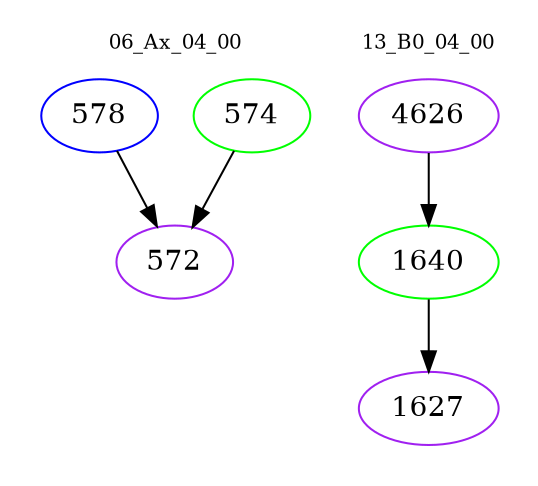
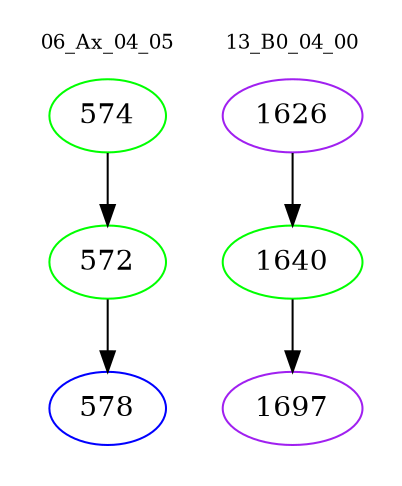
cluster "06_Ax_04_00": label "06_Ax_04_00" -> "06_Ax_04_05"
node "4626": label "4626" -> "1626"
edge "578" -> "572": reversed
node "572": color purple -> green
node "1627": label "1627" -> "1697"
